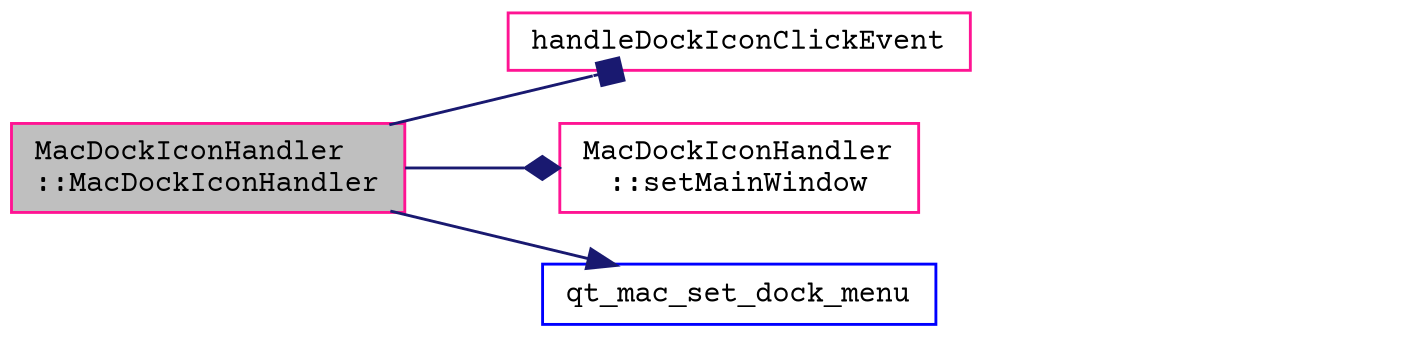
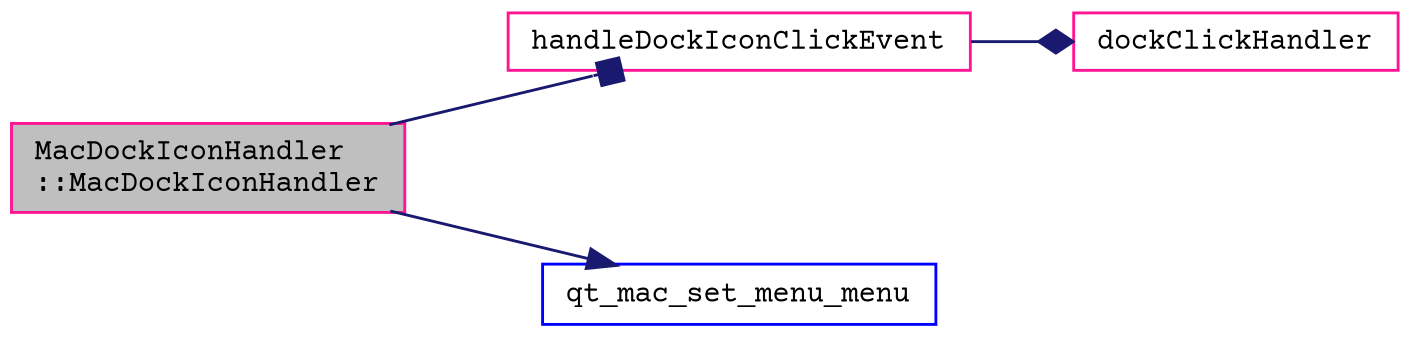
node "dockClickHandler": added
node "MacDockIconHandler ::setMainWindow": removed
node "qt_mac_set_dock_menu": label "qt_mac_set_dock_menu" -> "qt_mac_set_menu_menu"
